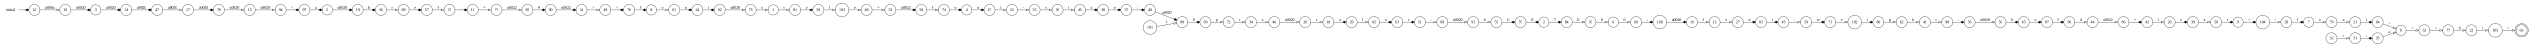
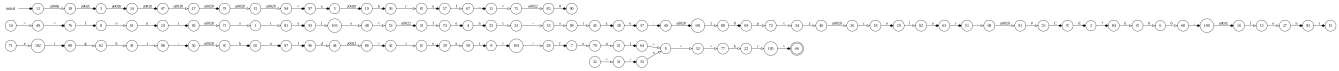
edge "90" -> "54": removed, label "u0022"
edge "40" -> "88": now "40" -> "101"
node "59": removed
edge "105" -> "66": arrowhead onormal -> diamond
